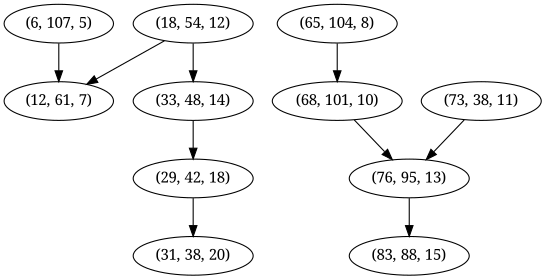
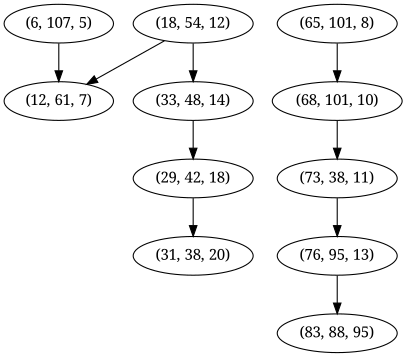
node "(65, 104, 8)": label "(65, 104, 8)" -> "(65, 101, 8)"
edge "(68, 101, 10)" -> "(76, 95, 13)": now "(68, 101, 10)" -> "(73, 38, 11)"
node "(83, 88, 15)": label "(83, 88, 15)" -> "(83, 88, 95)"
